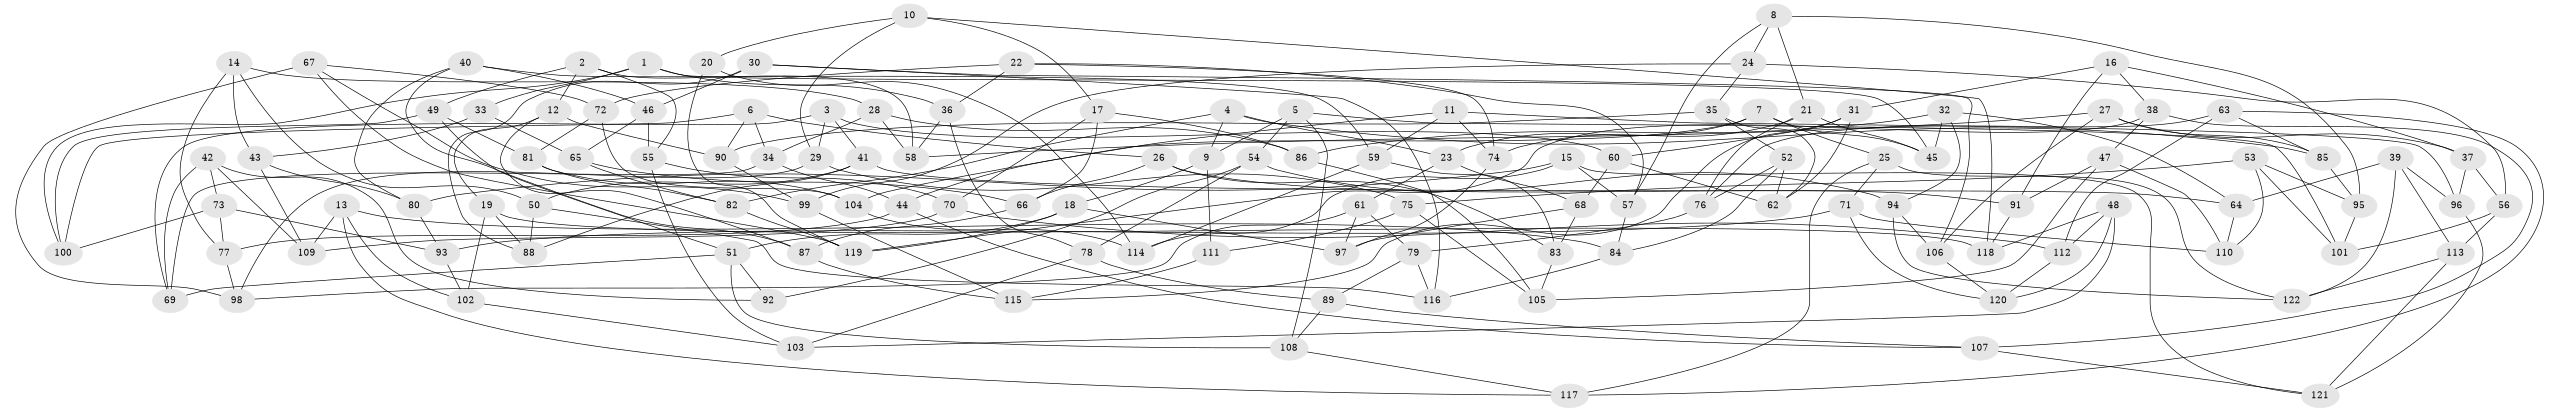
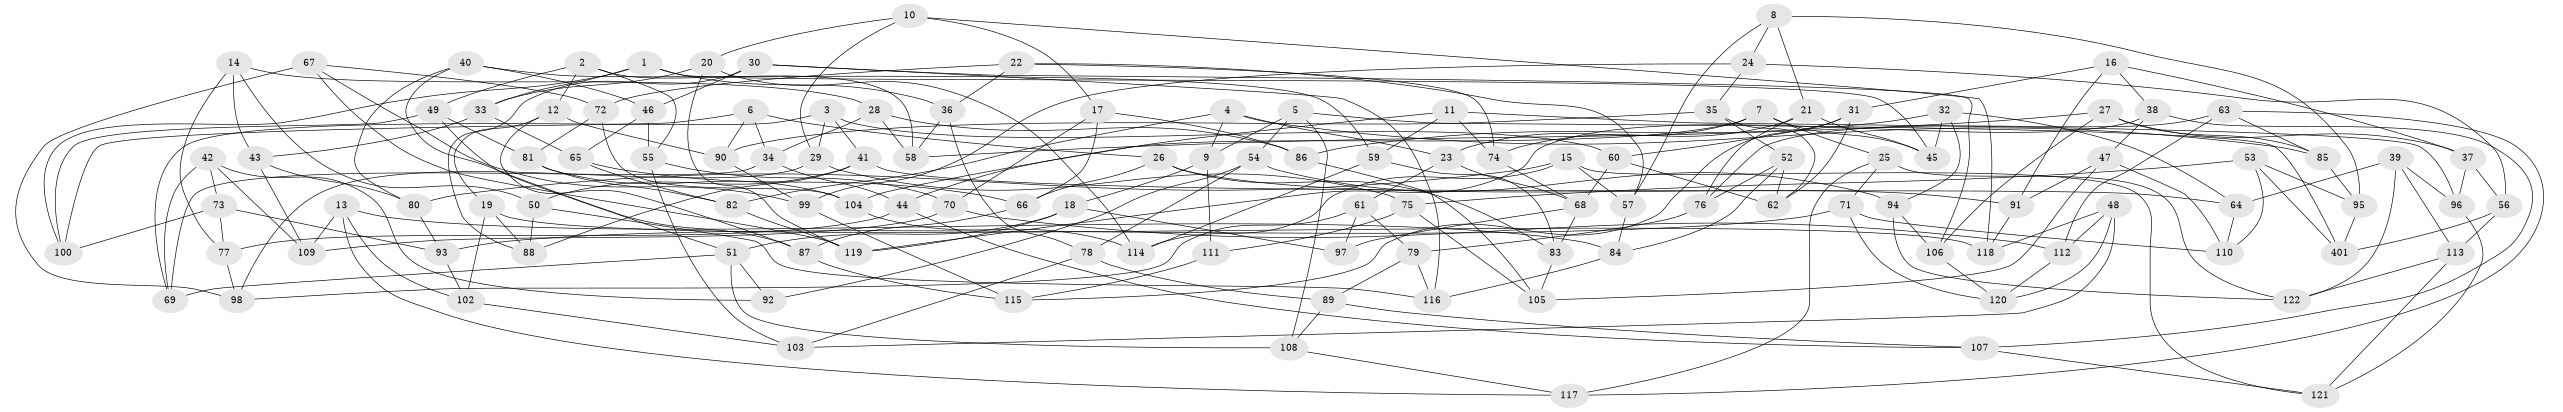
edge "20" -- "33": added
edge "74" -- "97": now "74" -- "68"
node "101": label "101" -> "401"
